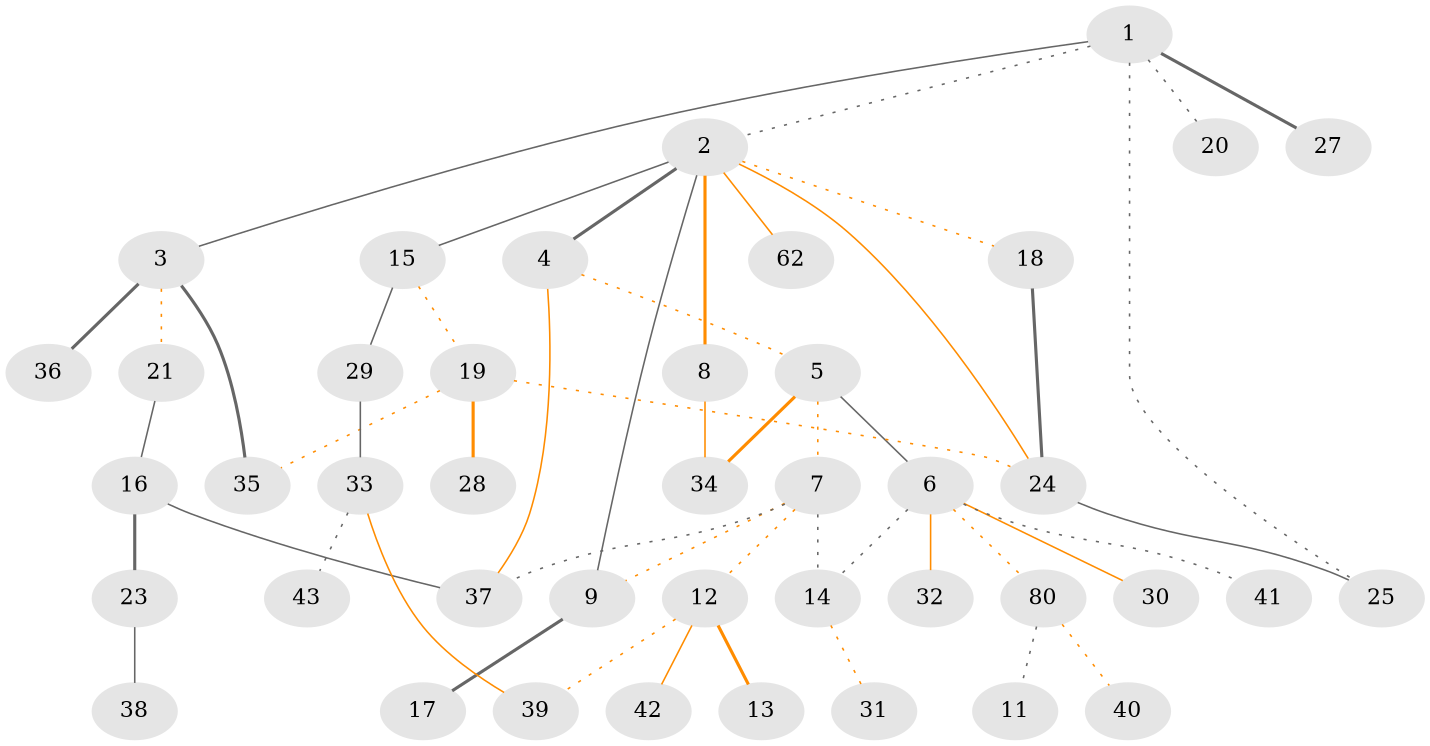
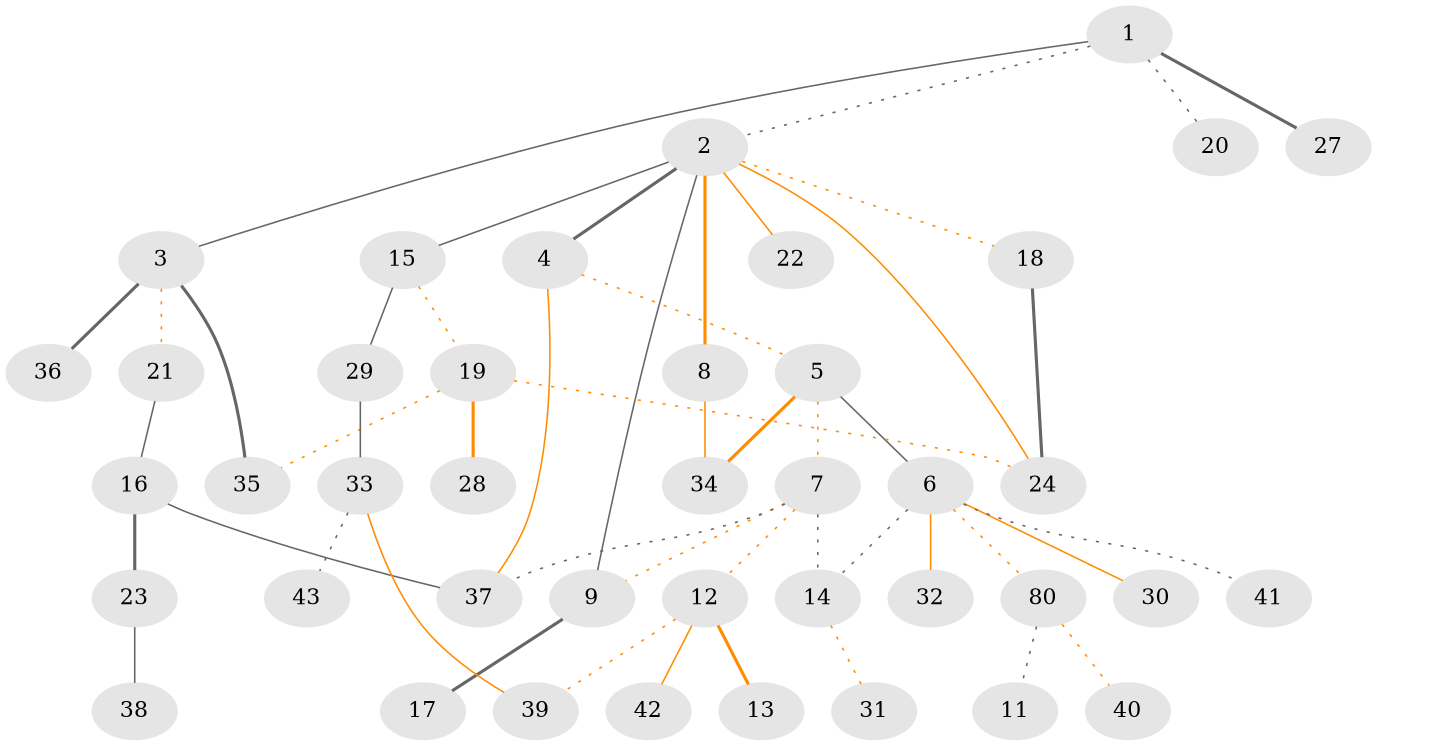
node "62": label "62" -> "22"
node "25": removed
